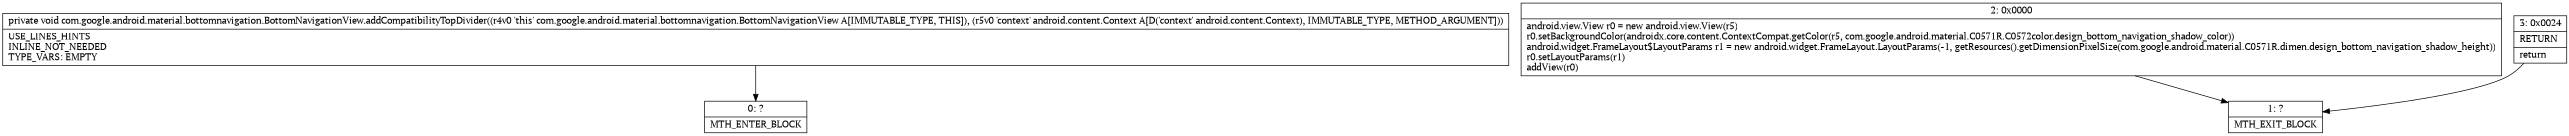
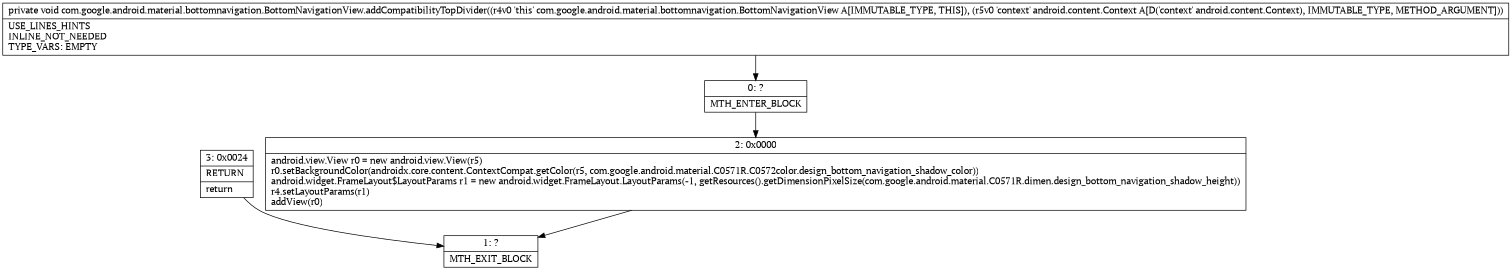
node "2: 0x0000": text "r0.setLayoutParams(r1)" -> "r4.setLayoutParams(r1)"
edge "0: ?" -> "2: 0x0000": added
